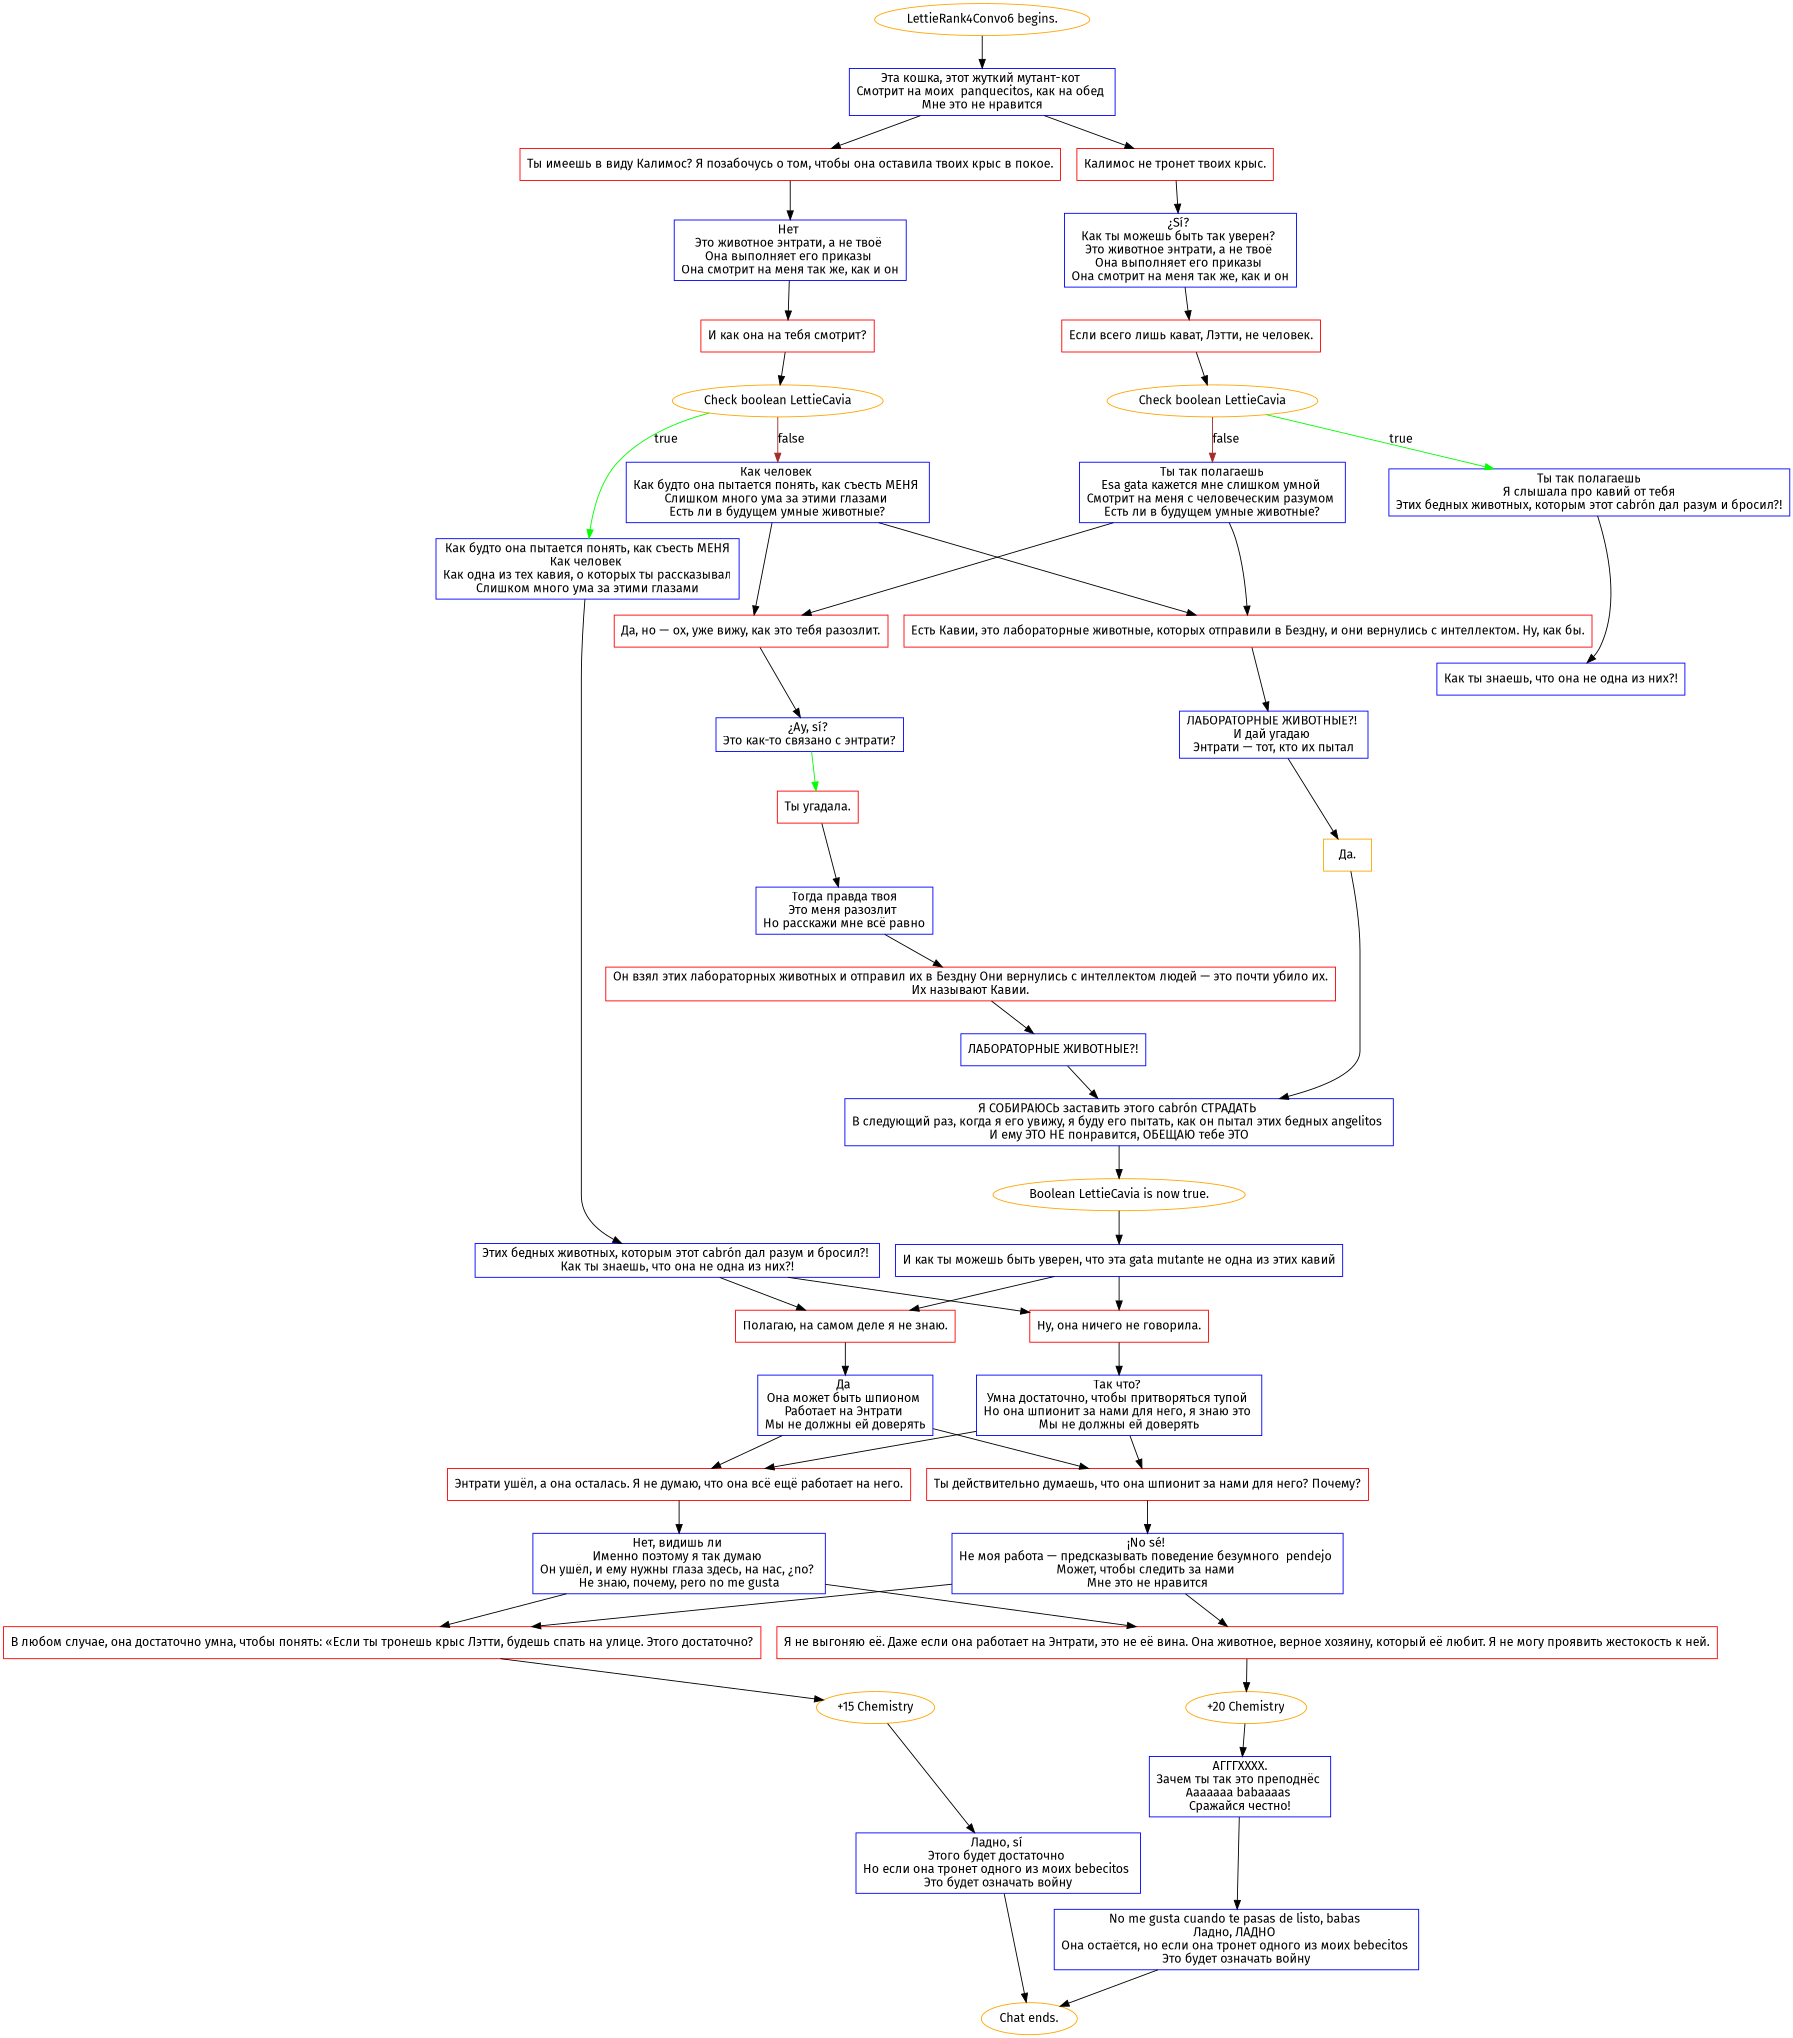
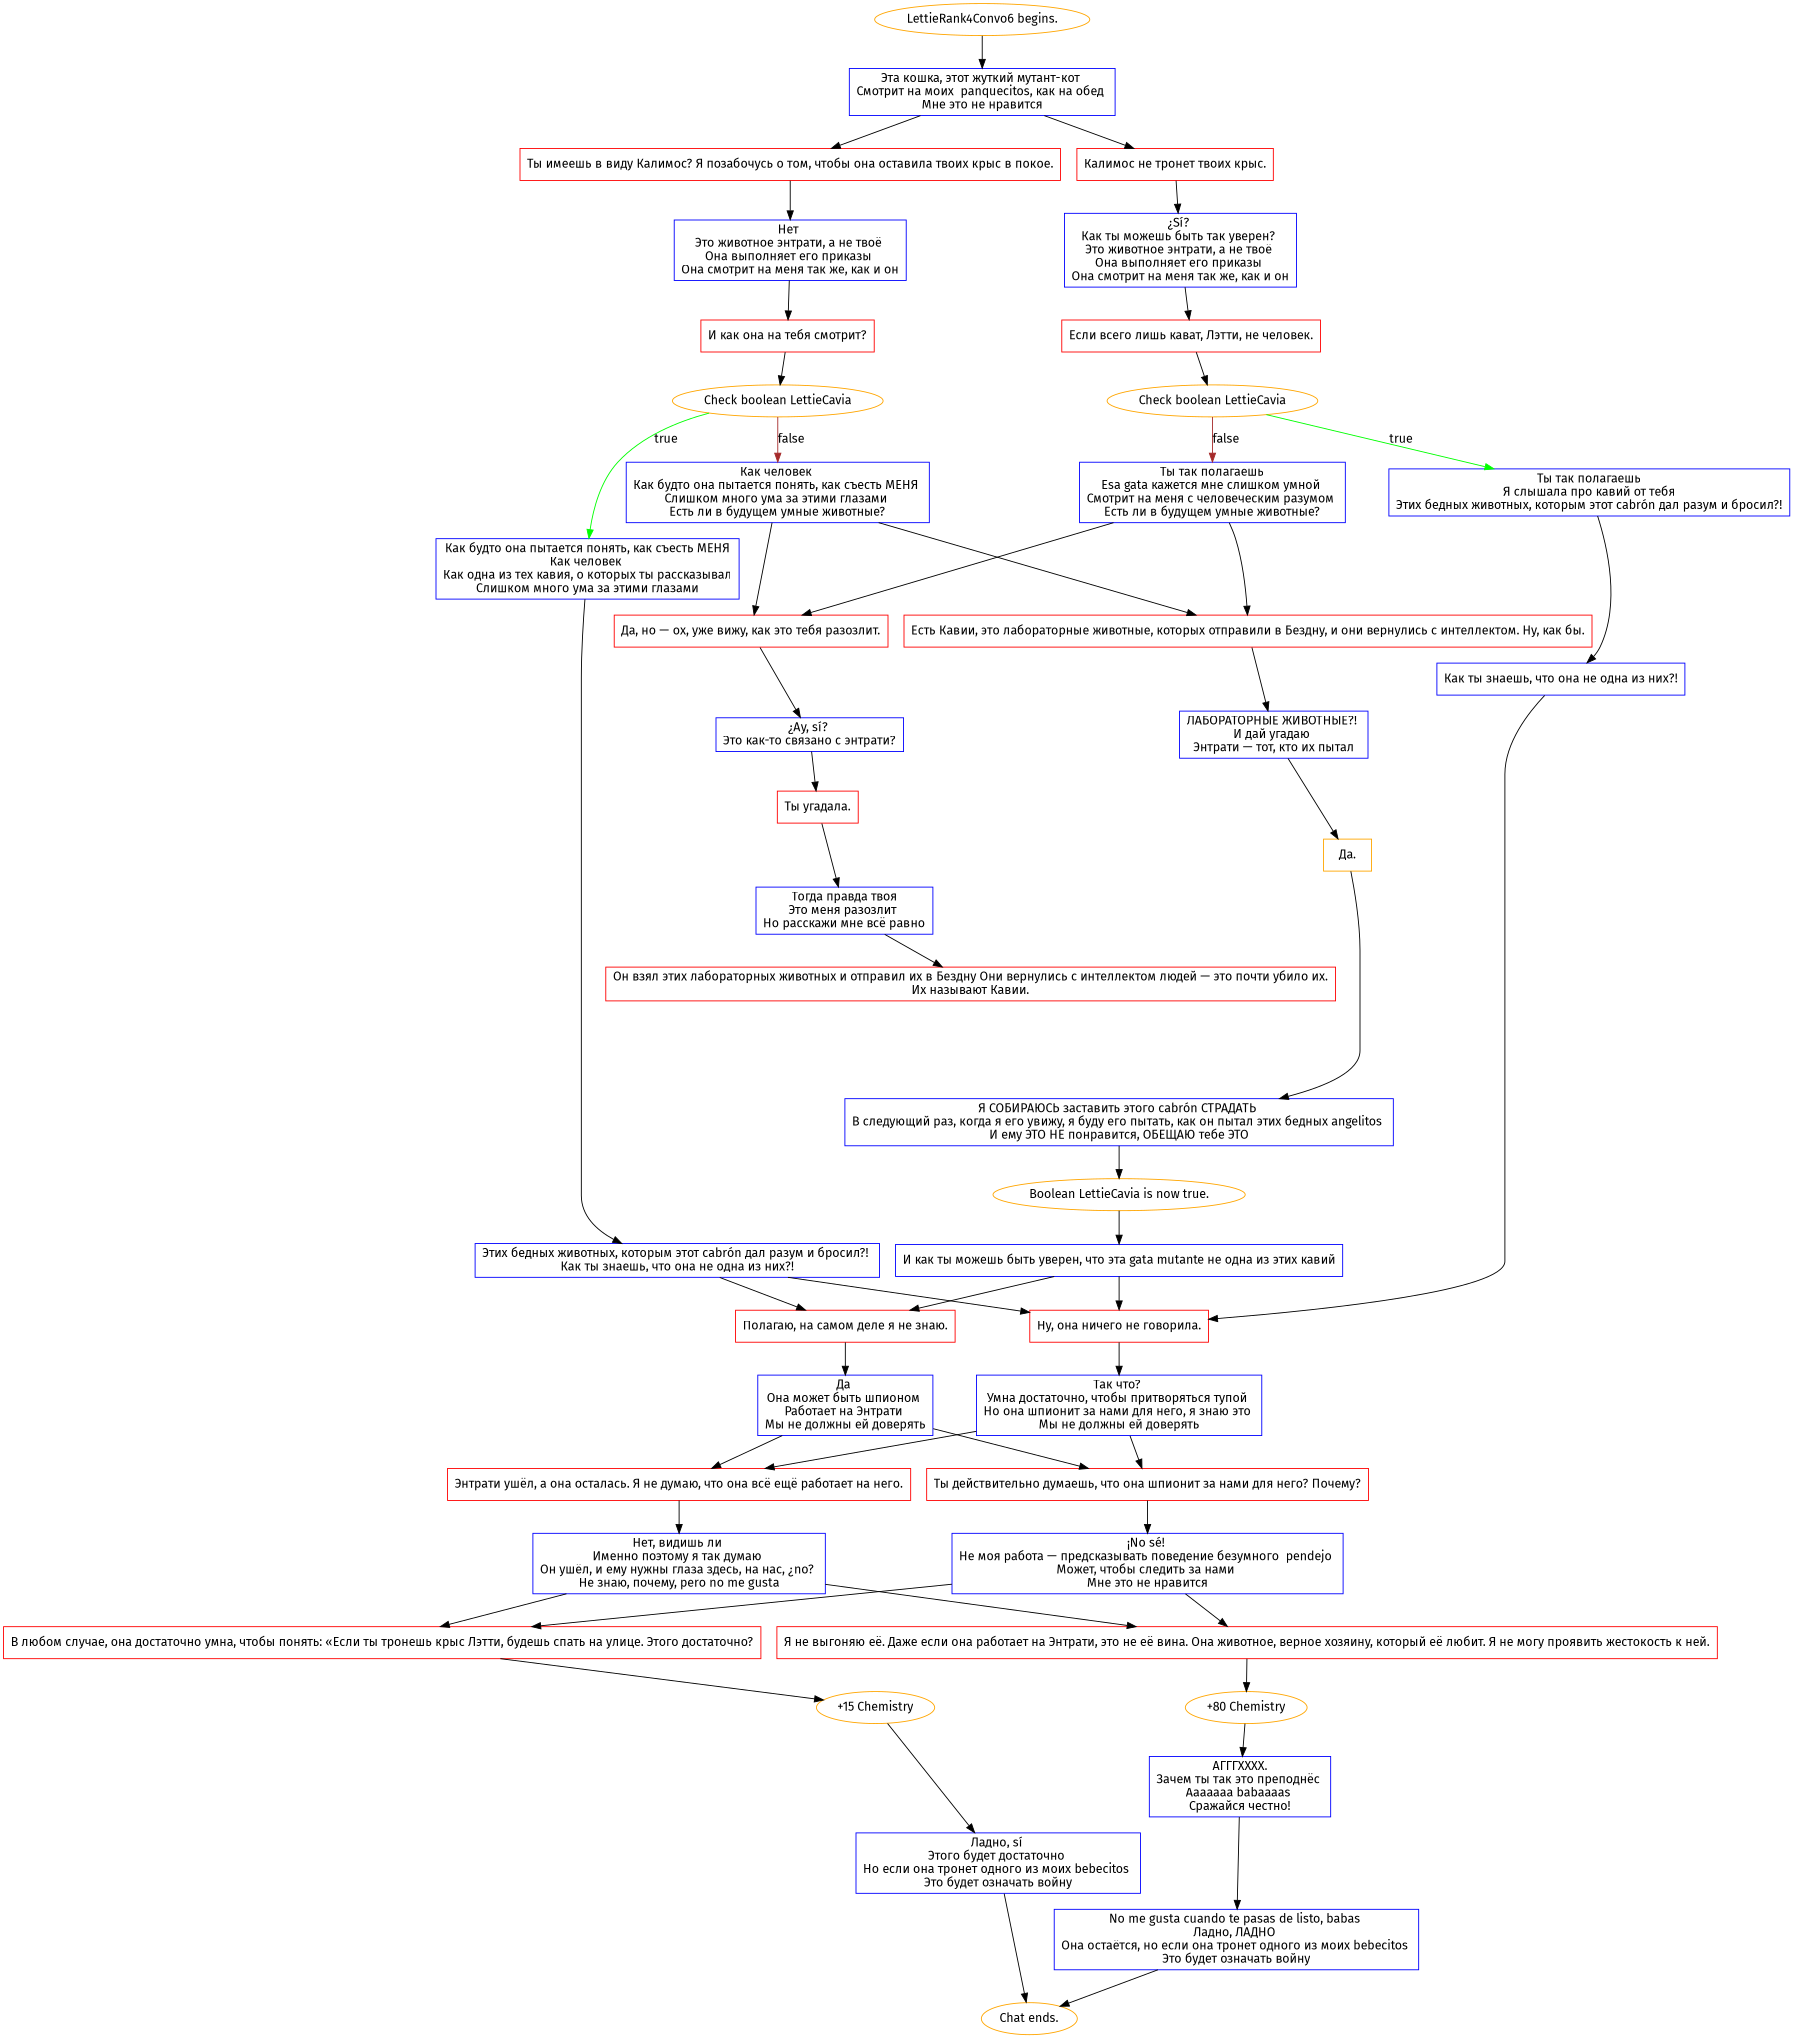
edge "¿Ay, sí? Это как-то связано с энтрати?" -> "Ты угадала.": color green -> black
node "ЛАБОРАТОРНЫЕ ЖИВОТНЫЕ?!": removed
edge "Как ты знаешь, что она не одна из них?!" -> "Ну, она ничего не говорила.": added
node "+20 Chemistry": label "+20 Chemistry" -> "+80 Chemistry"
